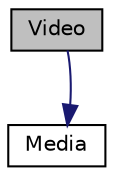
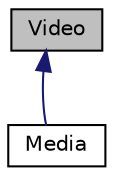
edge "Video" -> "Media": reversed
